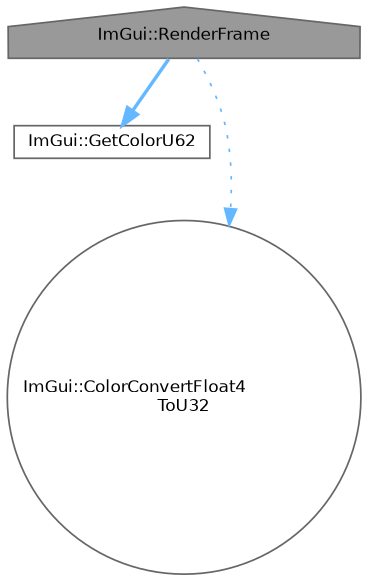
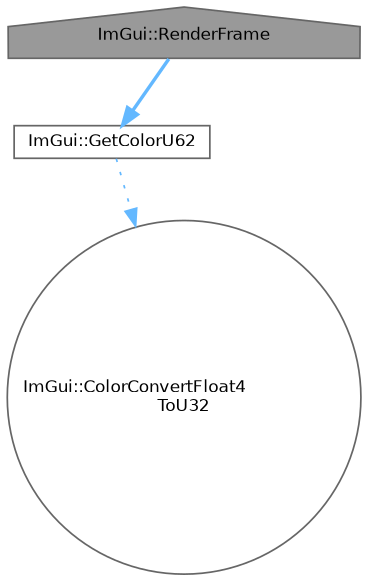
edge "ImGui::RenderFrame" -> "ImGui::ColorConvertFloat4 ToU32": now "ImGui::GetColorU62" -> "ImGui::ColorConvertFloat4 ToU32"
